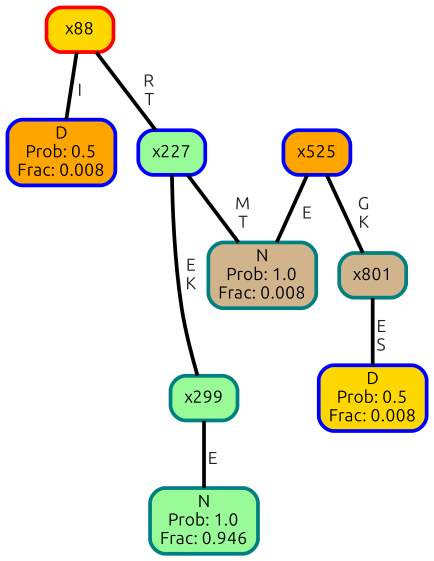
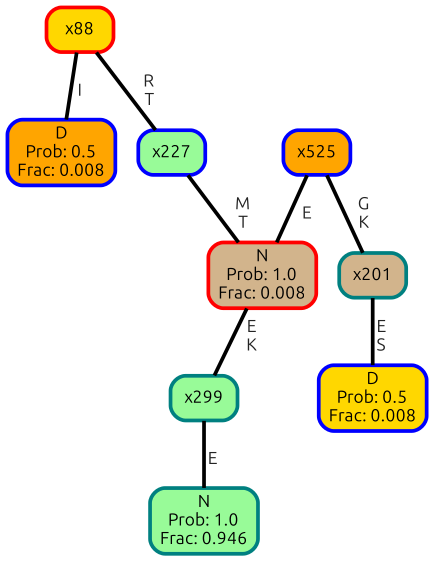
node "N Prob: 1.0 Frac: 0.008": color teal -> red
node "x801": label "x801" -> "x201"
edge "x227" -- "x299": now "N Prob: 1.0 Frac: 0.008" -- "x299"
